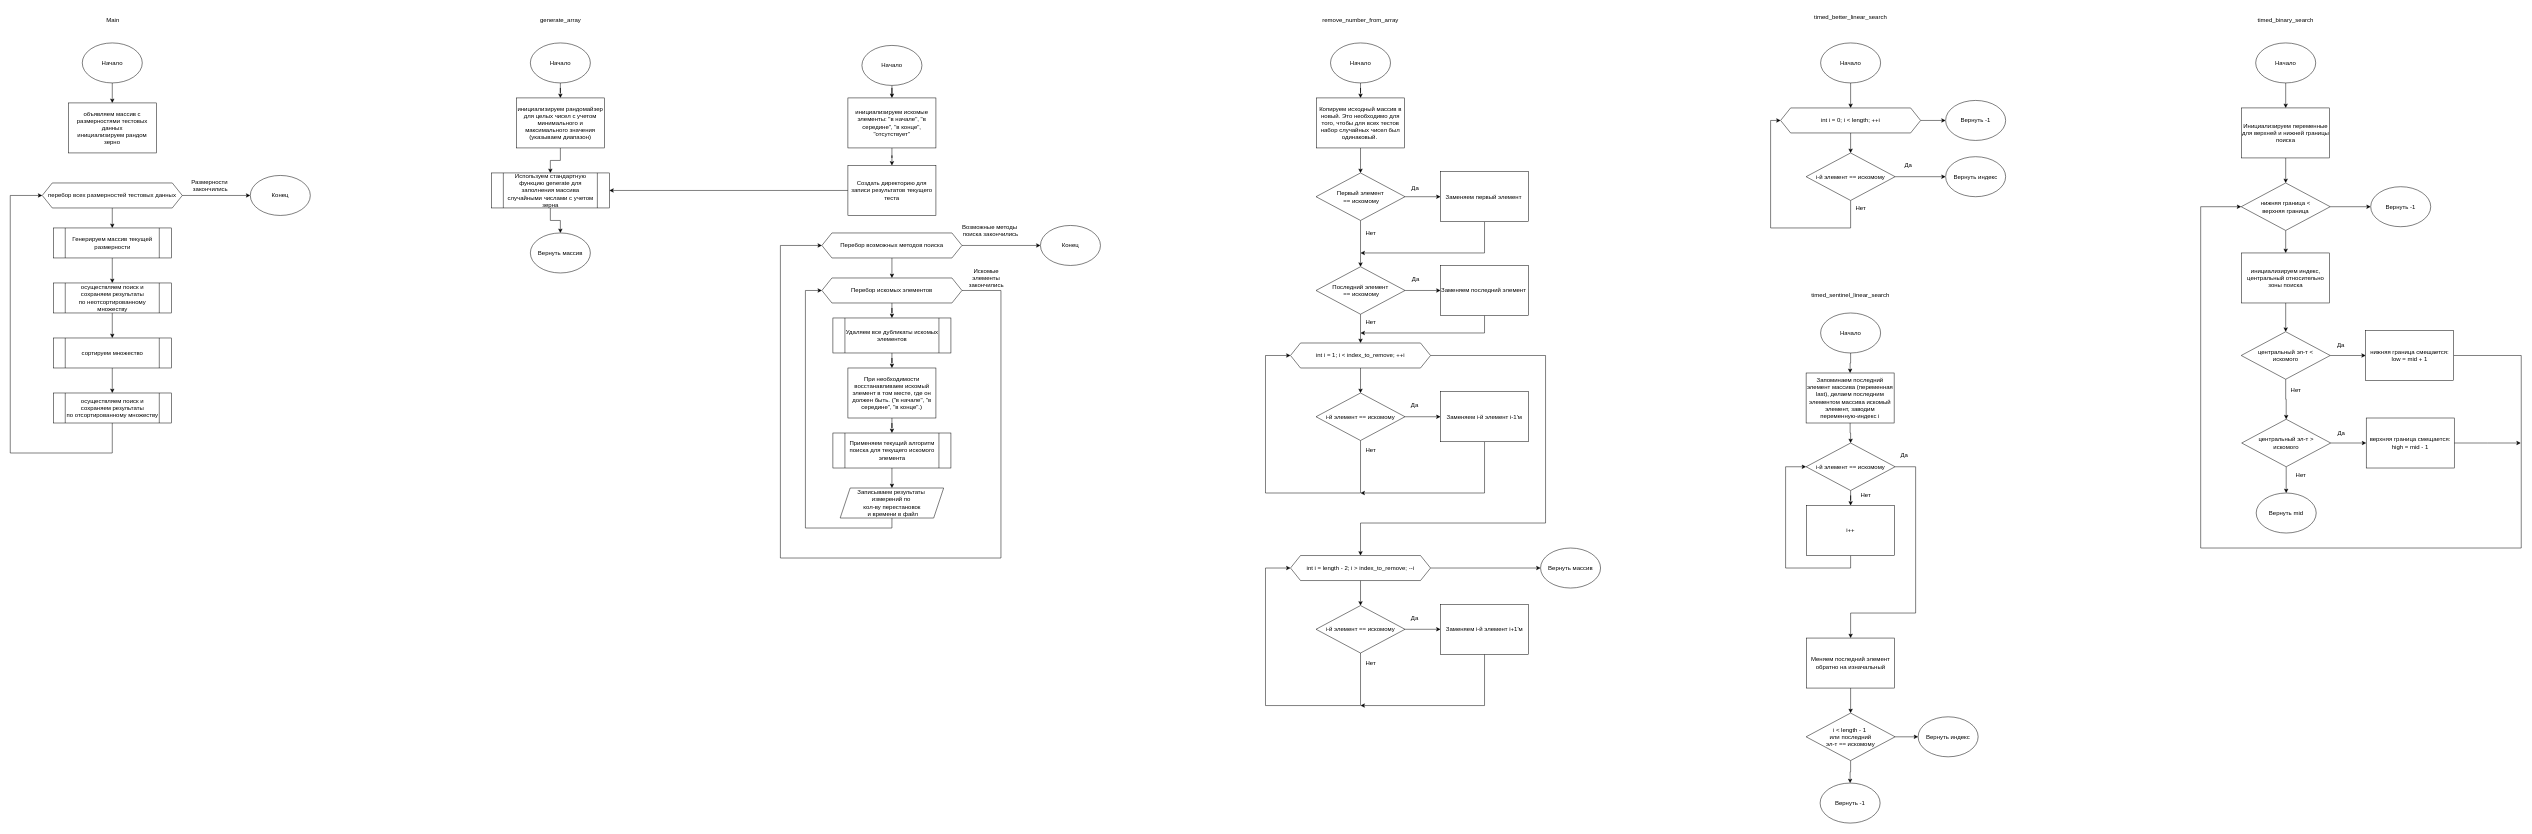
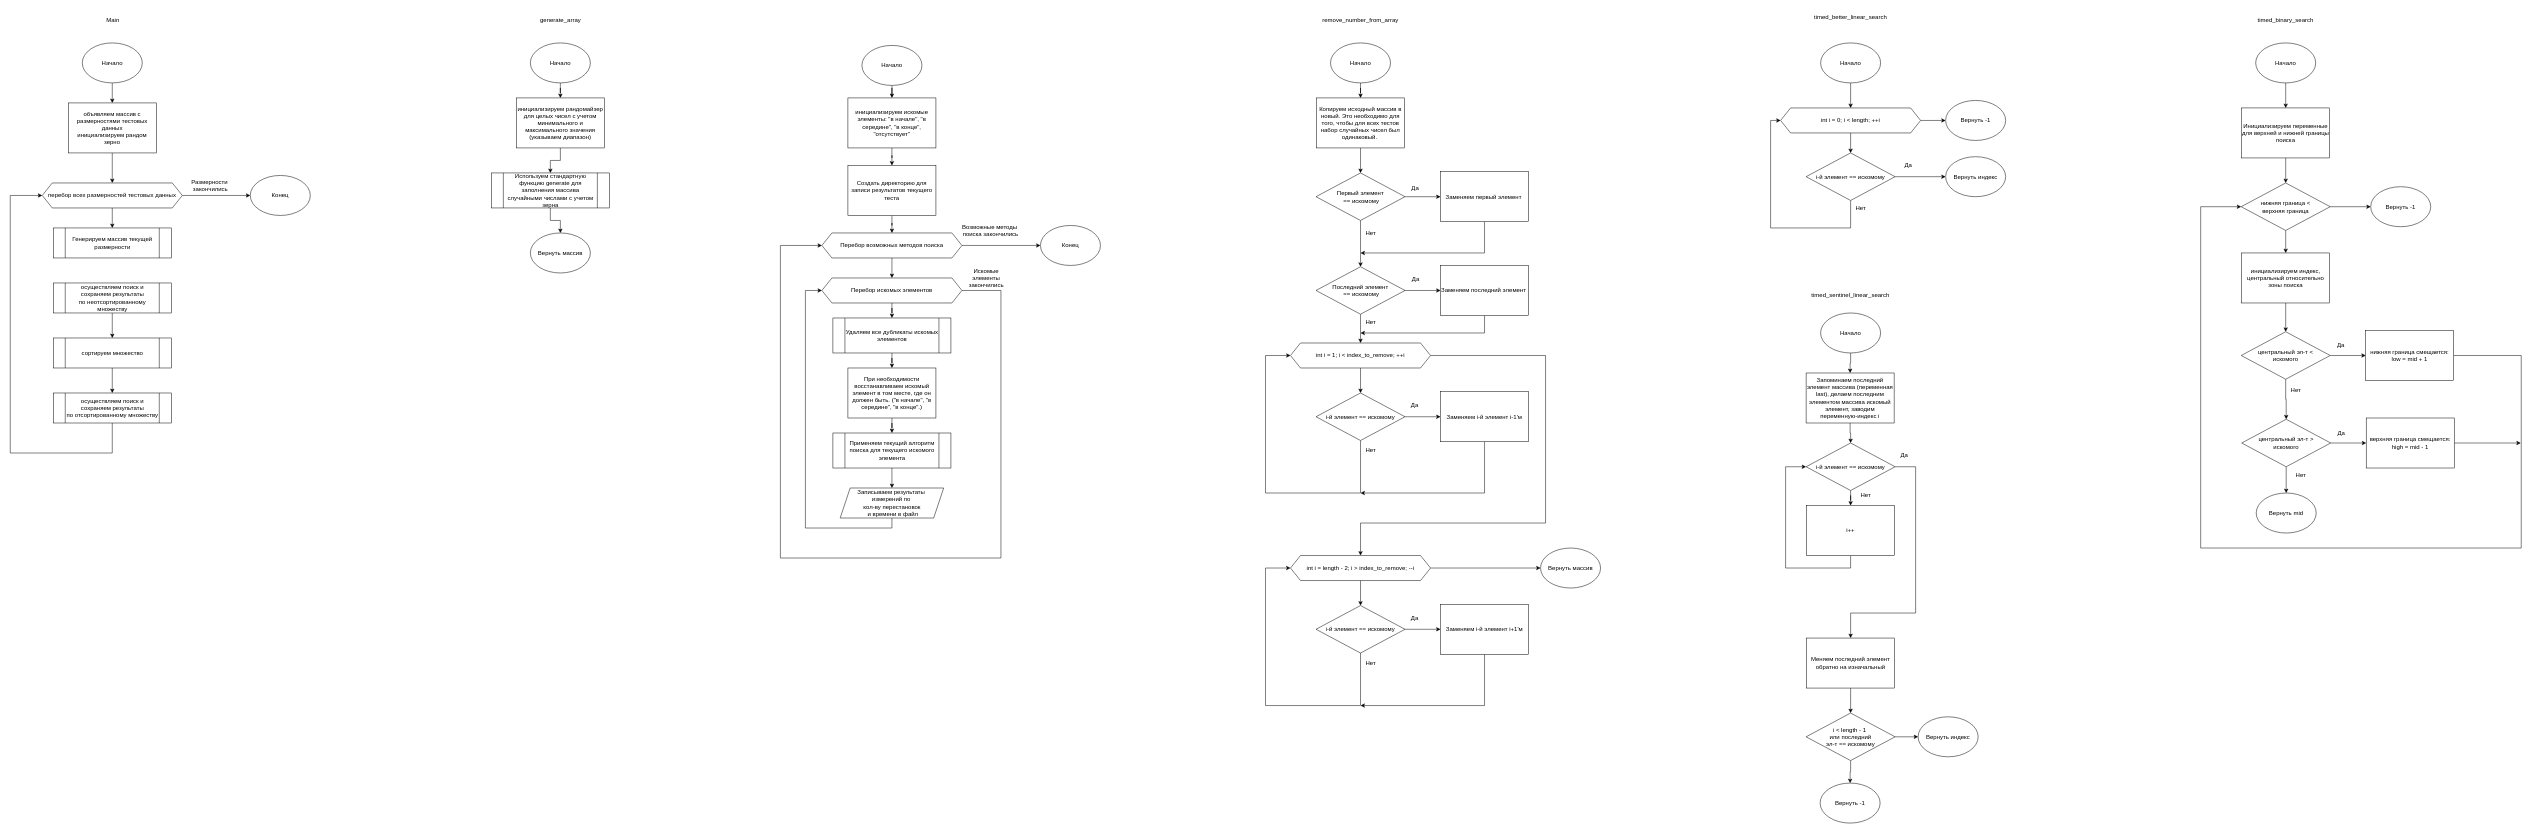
edge "объявляем массив с размерностями тестовых данных инициализируем рандом зерно" -> "перебор всех размерностей тестовых данных": added
edge "Создать директорию для записи результатов текущего теста" -> "Используем стандартную функцию generate для заполнения массива случайными числами с учетом зерна": now "Создать директорию для записи результатов текущего теста" -> "Перебор возможных методов поиска"
edge "Генерируем массив текущей размерности" -> "осуществляем поиск и сохраняем результаты по неотсортированному множеству": removed
